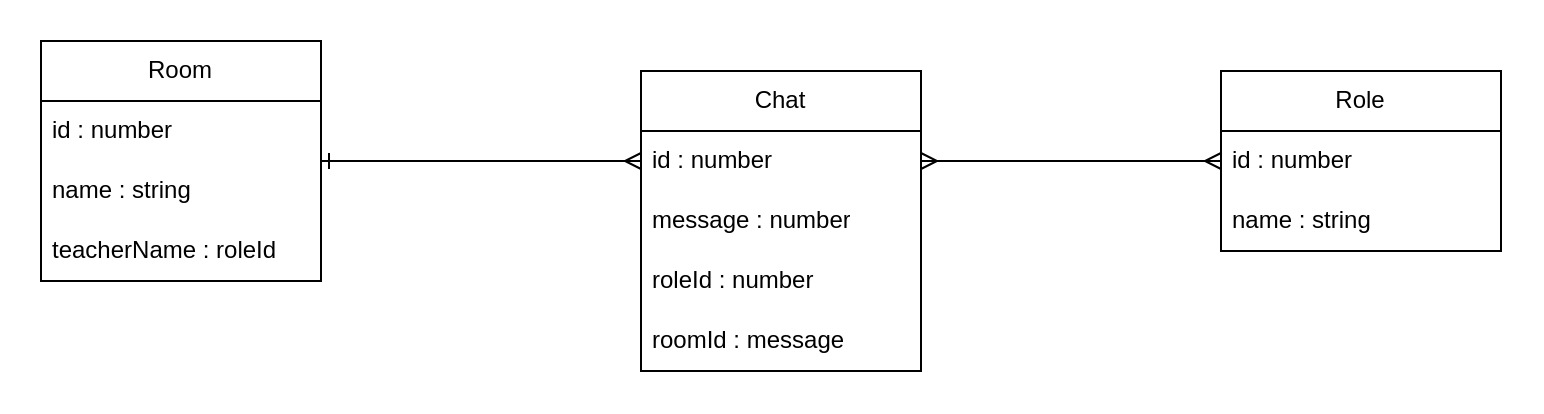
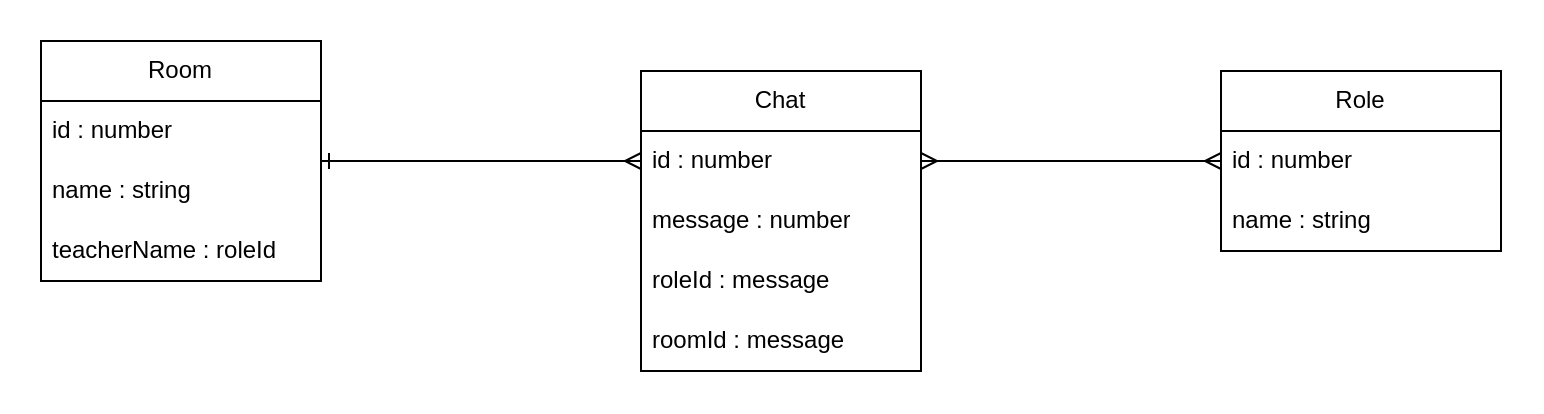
node "roleId : number": label "roleId : number" -> "roleId : message"
